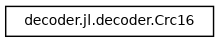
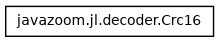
node "decoder.jl.decoder.Crc16": label "decoder.jl.decoder.Crc16" -> "javazoom.jl.decoder.Crc16"
